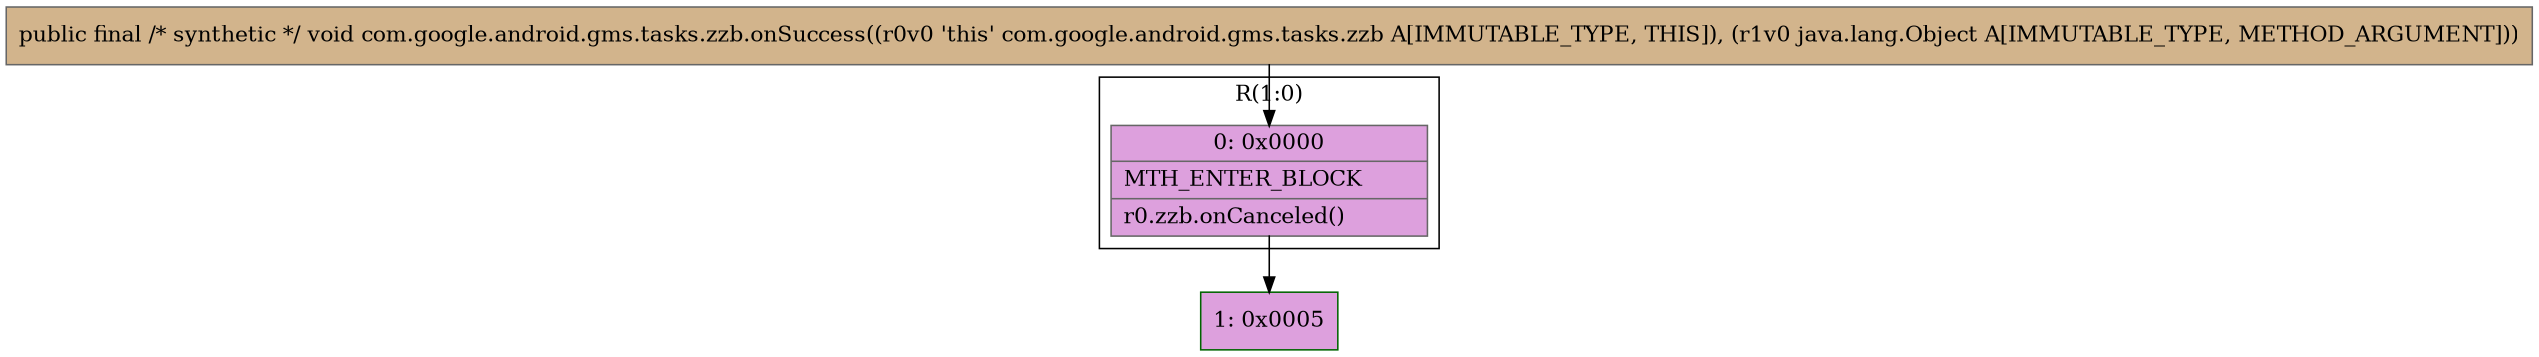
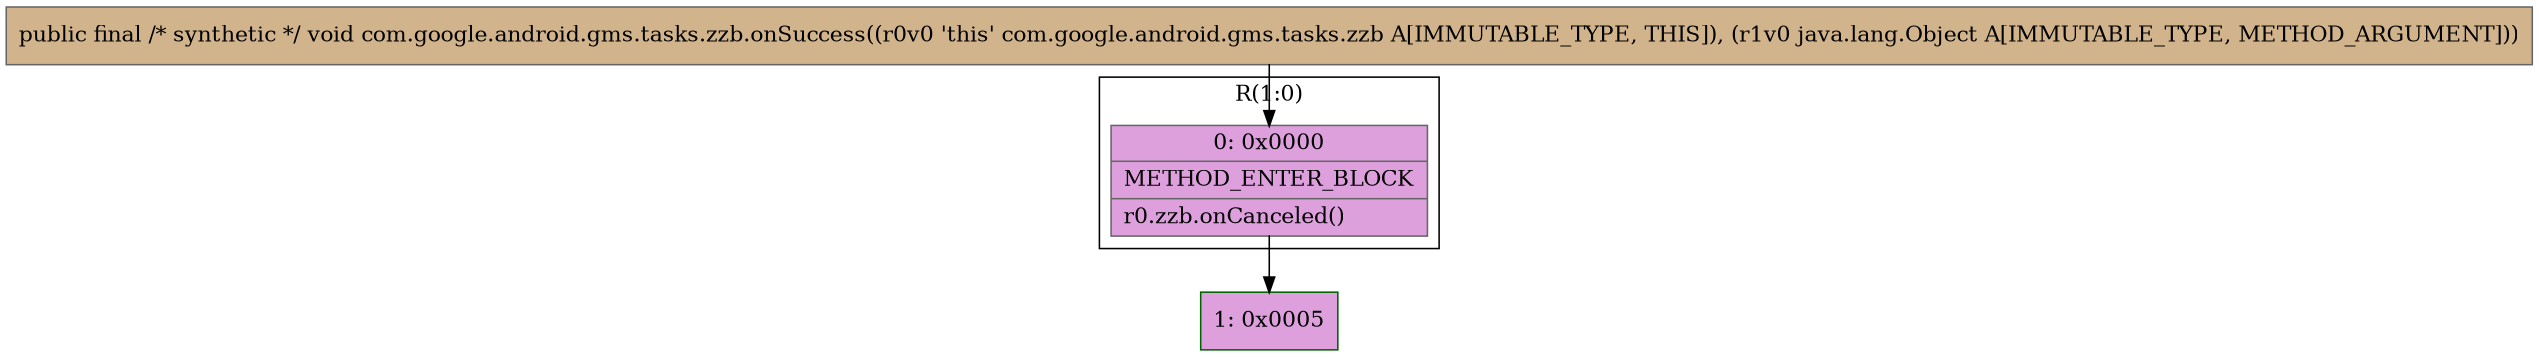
node "0: 0x0000": text "MTH_ENTER_BLOCK" -> "METHOD_ENTER_BLOCK"
